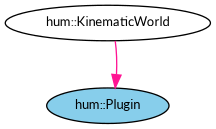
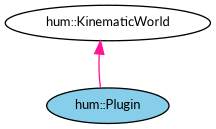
edge "hum::KinematicWorld" -> "hum::Plugin": reversed
